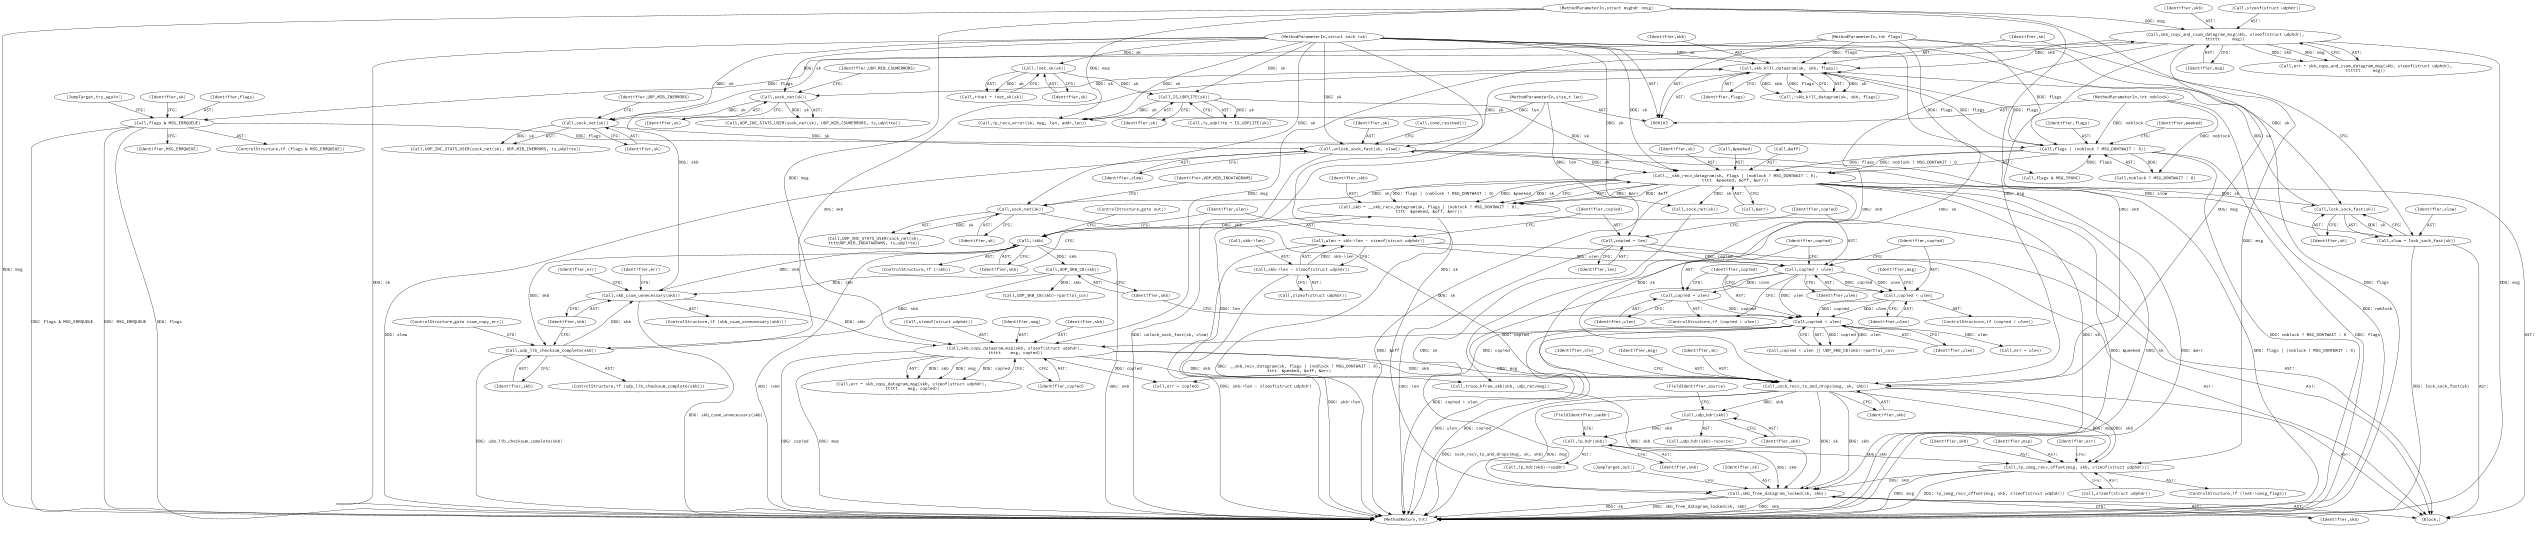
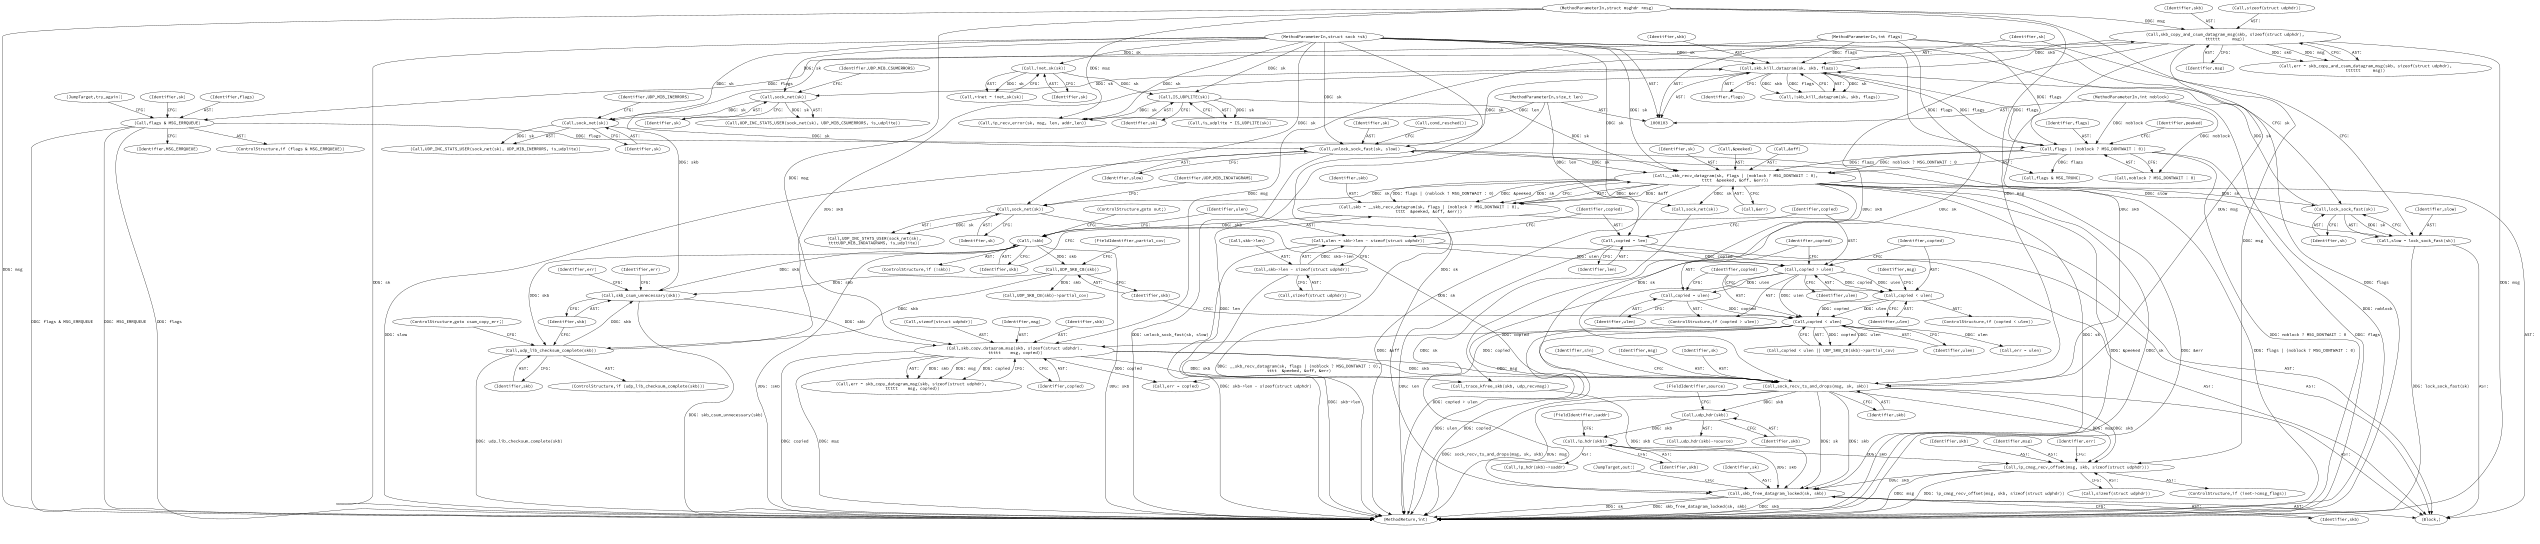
edge "(MethodParameterIn,struct sock *sk)" -> "(Call,lock_sock_fast(sk))": label "DDG: sk" -> "CFG: sk"
edge "(Call,flags | (noblock ? MSG_DONTWAIT : 0))" -> "(Call,noblock ? MSG_DONTWAIT : 0)": label "DDG: " -> "CFG: "
edge "(Call,flags & MSG_TRUNC)" -> "(Call,flags | (noblock ? MSG_DONTWAIT : 0))": reversed
node "(FieldIdentifier,partial_cov)": added
edge "(Call,copied > ulen)" -> "(ControlStructure,if (copied > ulen))": label "CFG: " -> "AST: "
node "(ControlStructure,if (skb_csum_unnecessary(skb)))": removed
